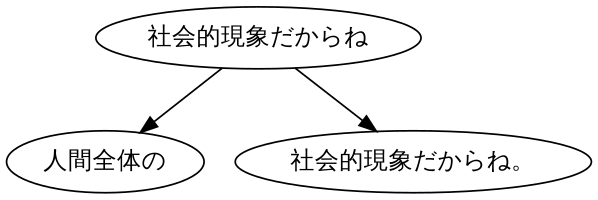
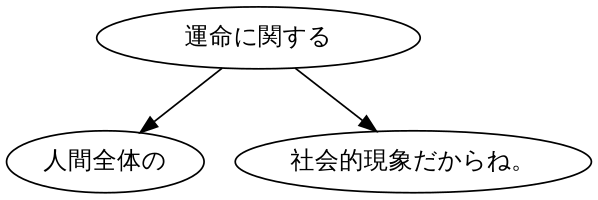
node "社会的現象だからね": label "社会的現象だからね" -> "運命に関する"
